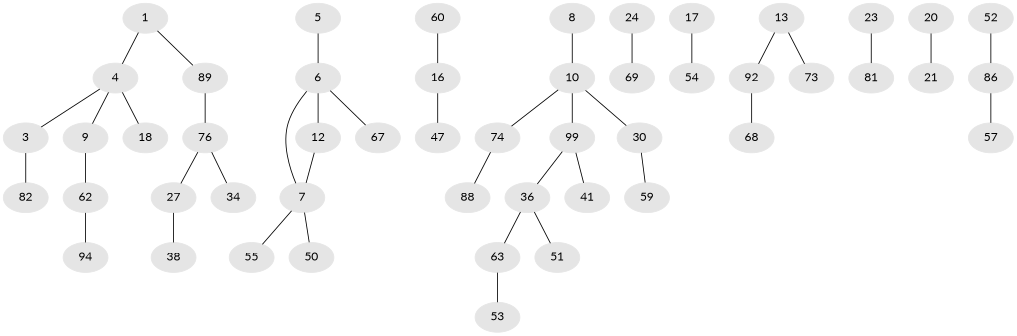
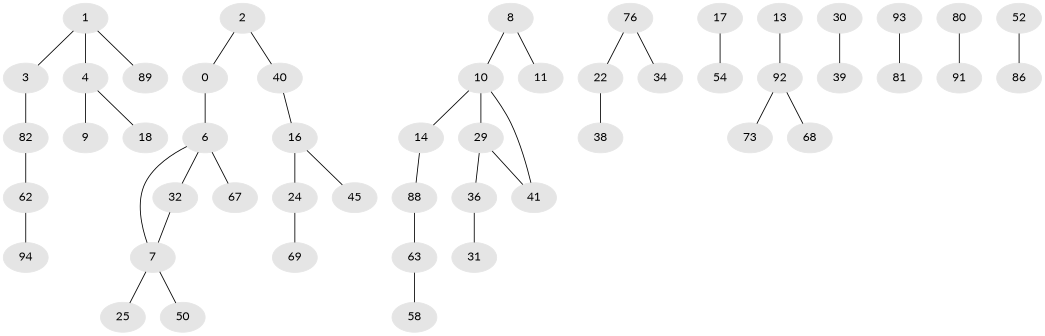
node "2": added
node "5": label "5" -> "0"
node "60": label "60" -> "40"
node "23": label "23" -> "93"
node "20": label "20" -> "80"
edge "13" -- "73": now "92" -- "73"
node "11": added
node "21": label "21" -> "91"
edge "4" -- "3": now "1" -- "3"
edge "89" -- "76": removed
edge "10" -- "30": now "10" -- "41"
node "12": label "12" -> "32"
node "47": label "47" -> "45"
node "74": label "74" -> "14"
node "99": label "99" -> "29"
node "57": removed
edge "9" -- "62": now "82" -- "62"
edge "16" -- "24": added
node "27": label "27" -> "22"
node "59": label "59" -> "39"
edge "36" -- "63": now "88" -- "63"
node "55": label "55" -> "25"
node "51": label "51" -> "31"
node "53": label "53" -> "58"
